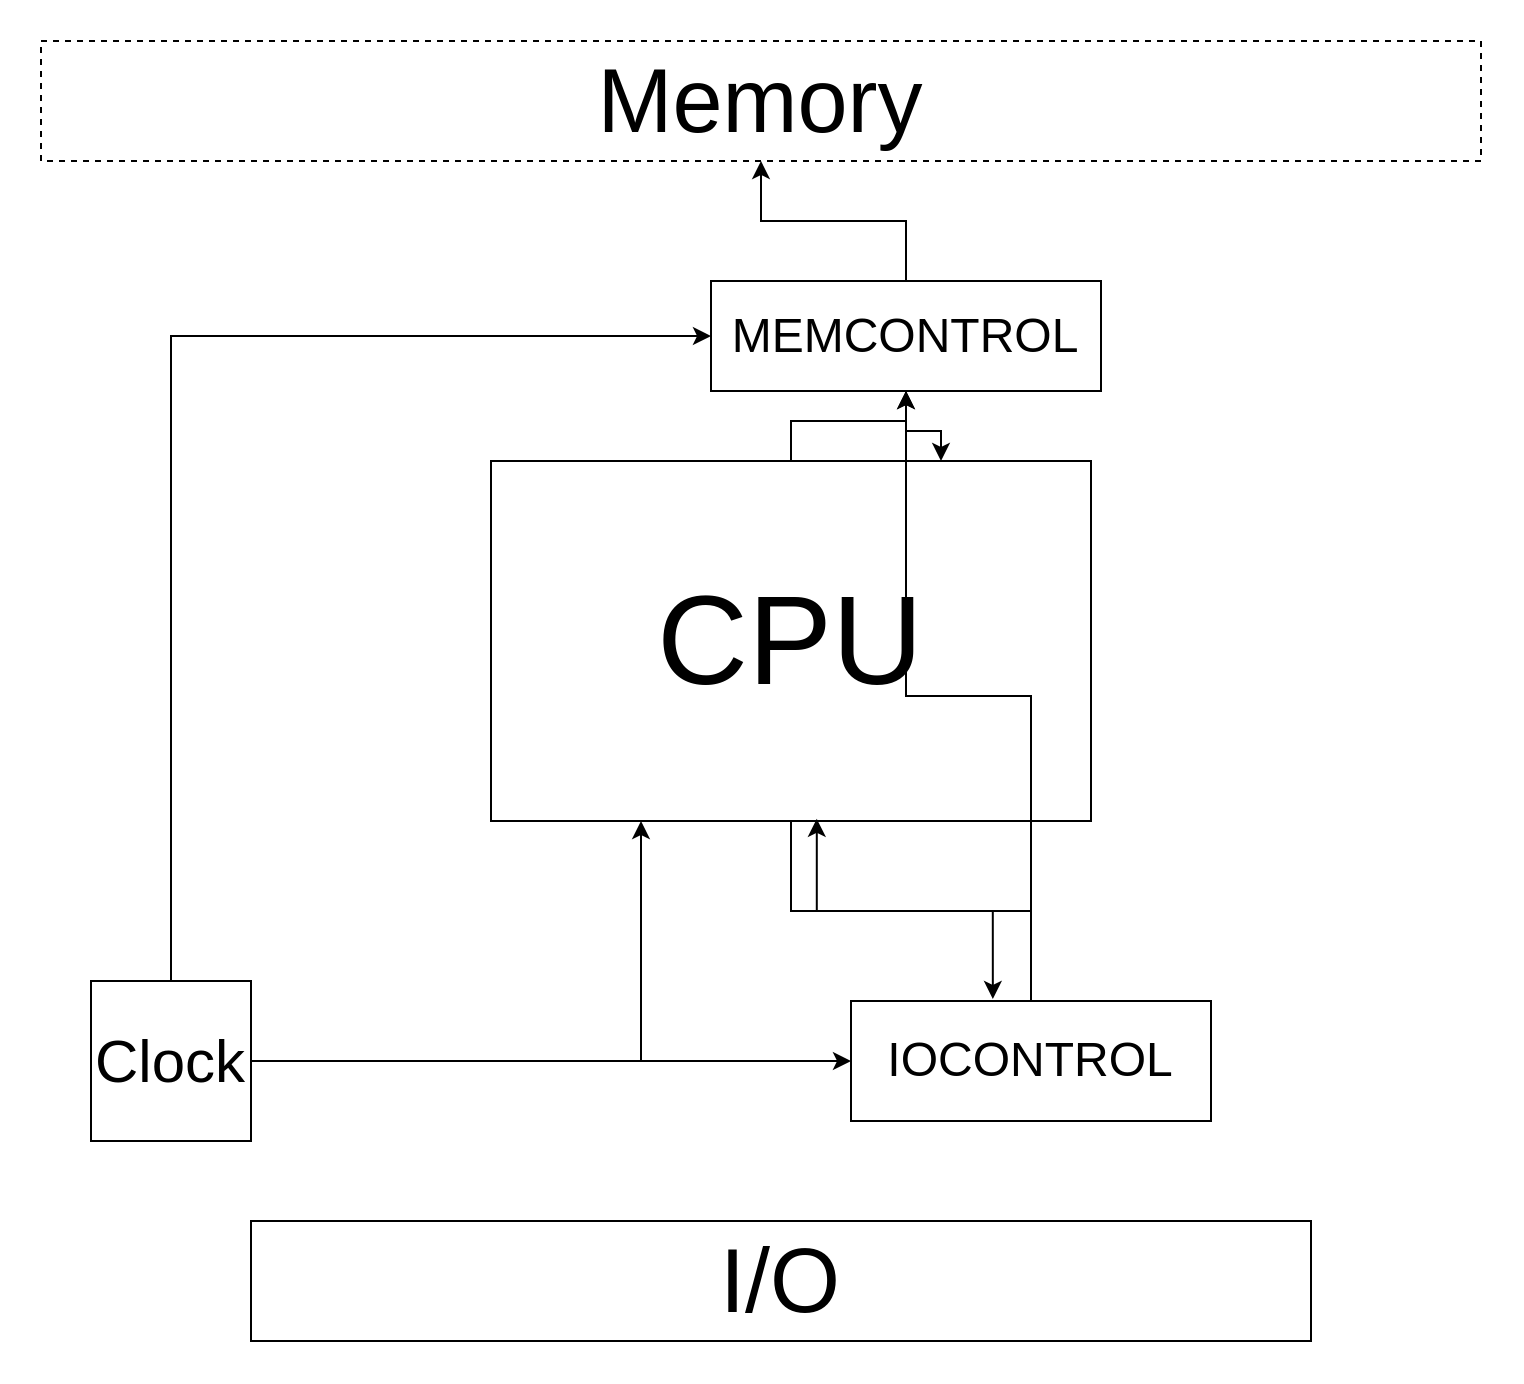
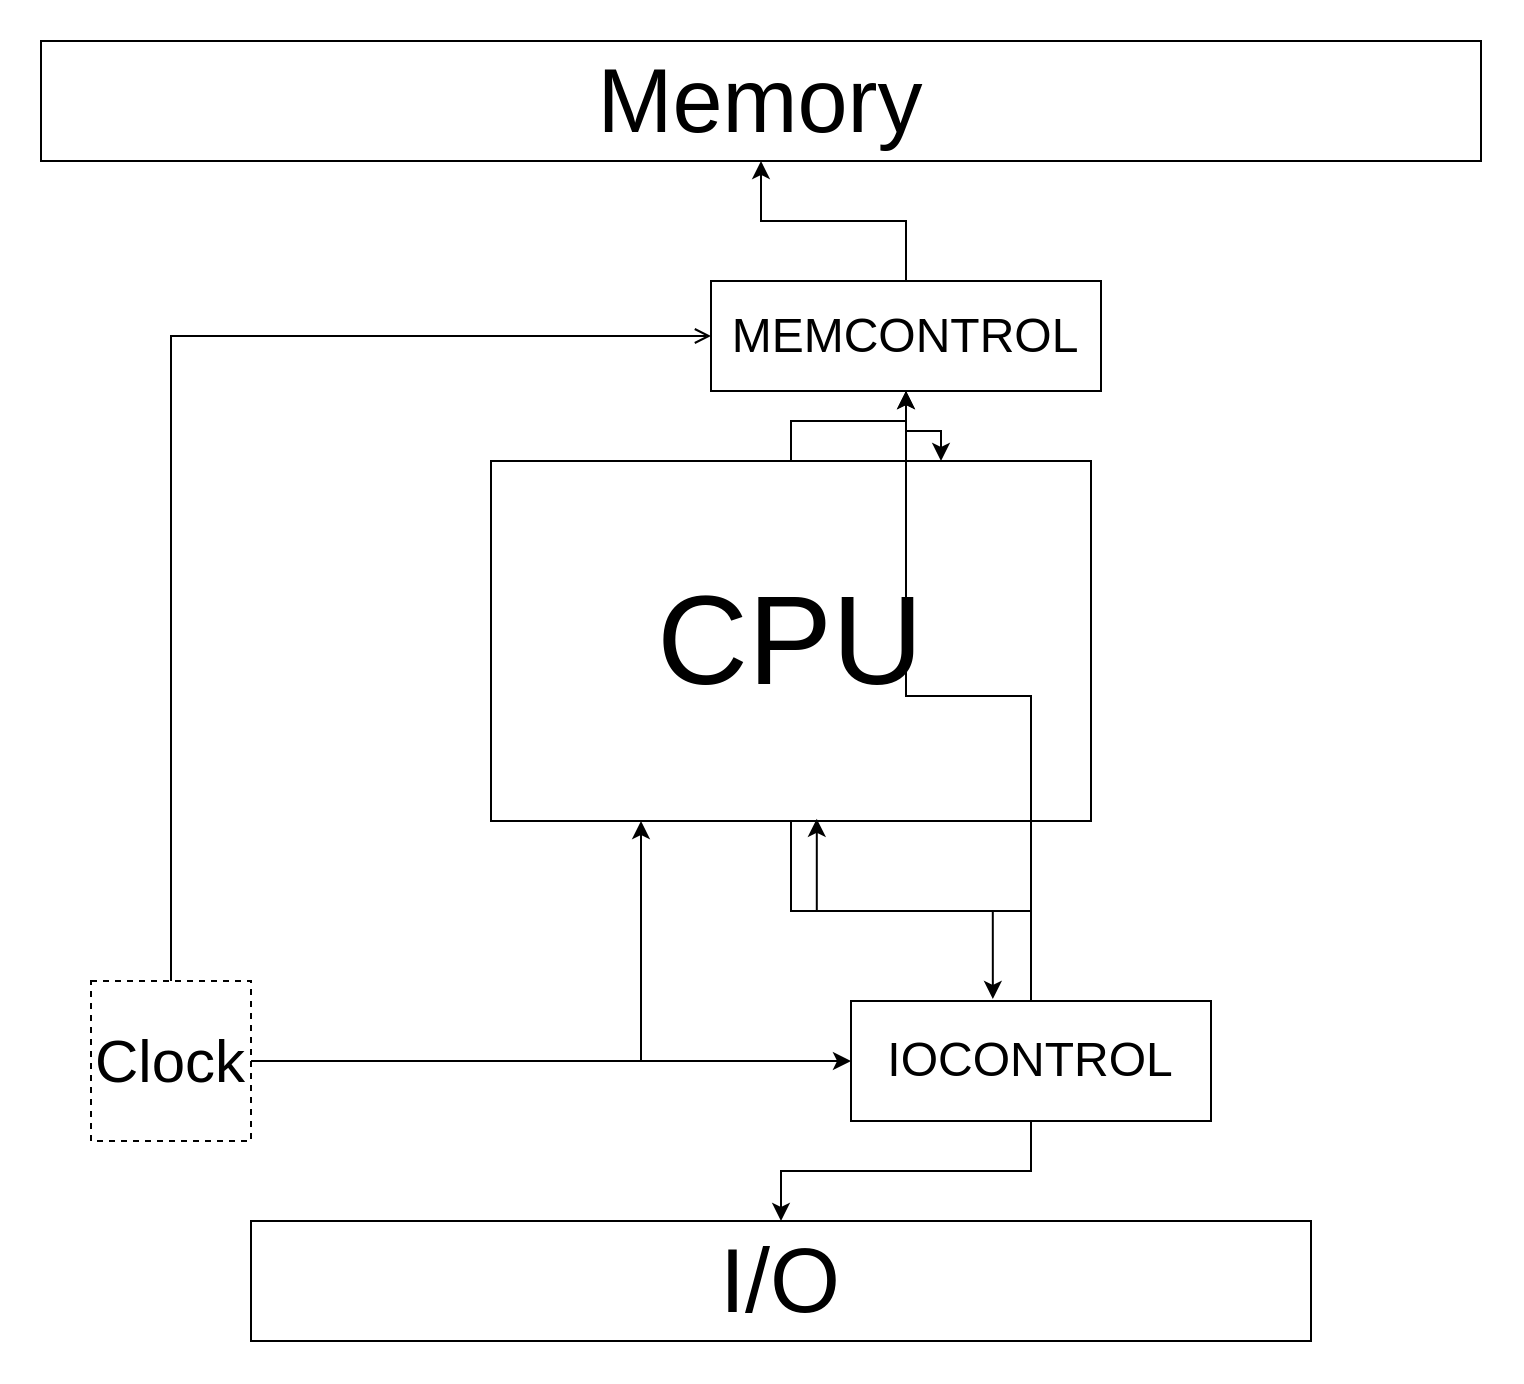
node "Memory": style dashed -> solid
edge "Clock" -> "MEMCONTROL": arrowhead classic -> open
node "Clock": style solid -> dashed
edge "IOCONTROL" -> "I/O": added
